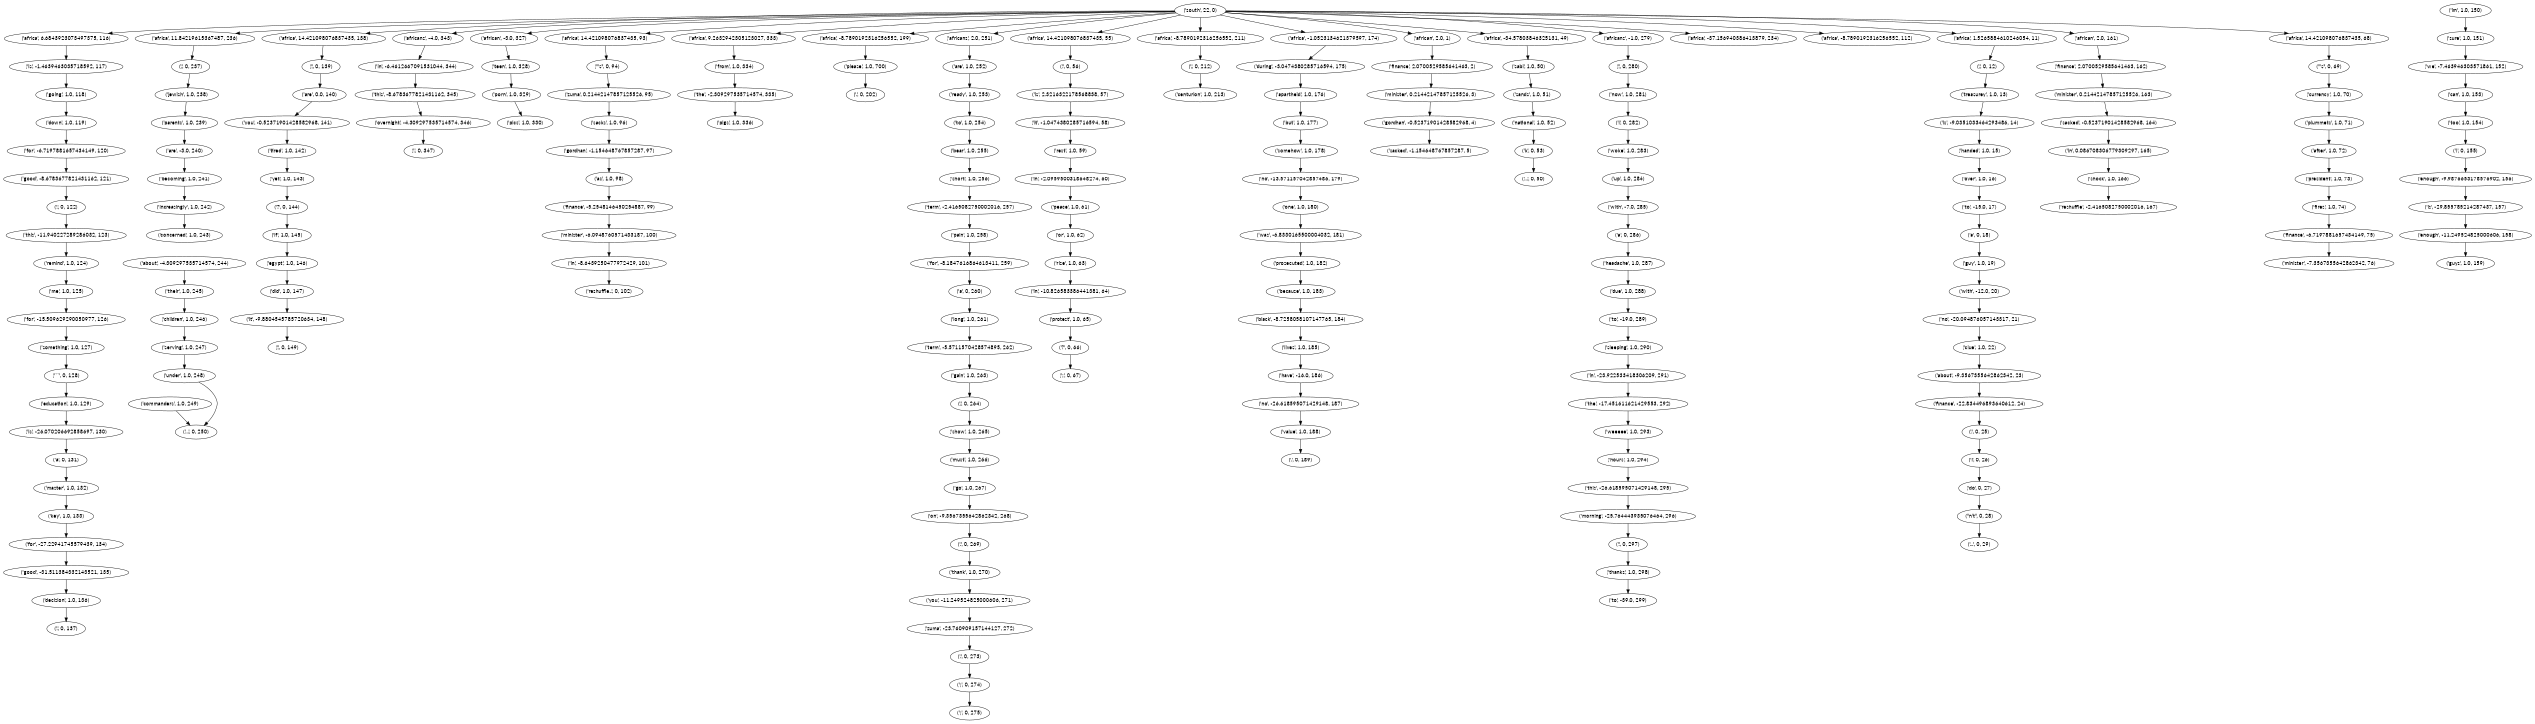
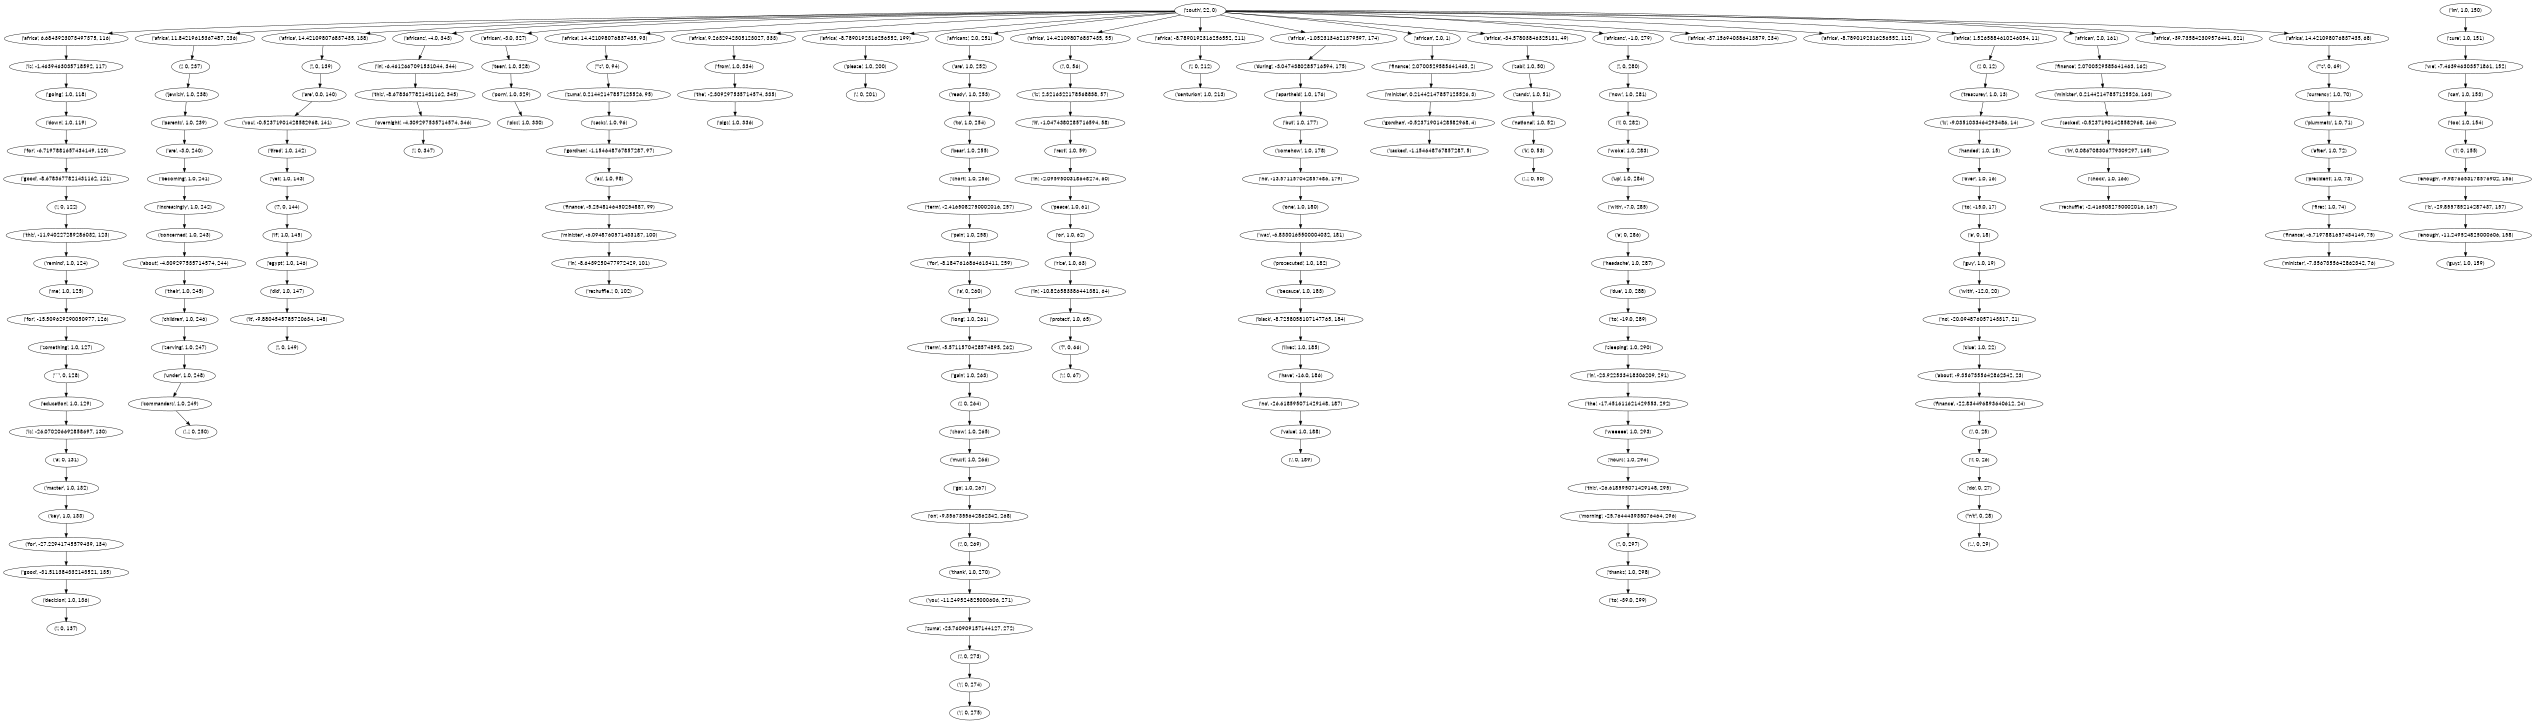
node "('africa', -39.735842309576441, 321)": added
node "('please', 1.0, 700)": label "('please', 1.0, 700)" -> "('please', 1.0, 200)"
node "('.', 0, 202)": label "('.', 0, 202)" -> "('.', 0, 201)"
edge "('with', -7.0, 285)" -> "('a', 0, 286)": removed
edge "('concerned', 1.0, 243)" -> "('about', -4.309297535714574, 244)": added
edge "('under', 1.0, 248)" -> "('...', 0, 250)": now "('under', 1.0, 248)" -> "('commanders', 1.0, 249)"
